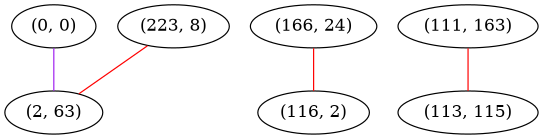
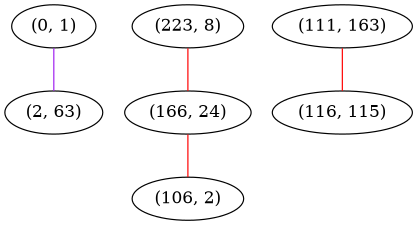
node "(0, 0)": label "(0, 0)" -> "(0, 1)"
edge "(223, 8)" -- "(2, 63)": now "(223, 8)" -- "(166, 24)"
node "(116, 2)": label "(116, 2)" -> "(106, 2)"
node "(113, 115)": label "(113, 115)" -> "(116, 115)"
